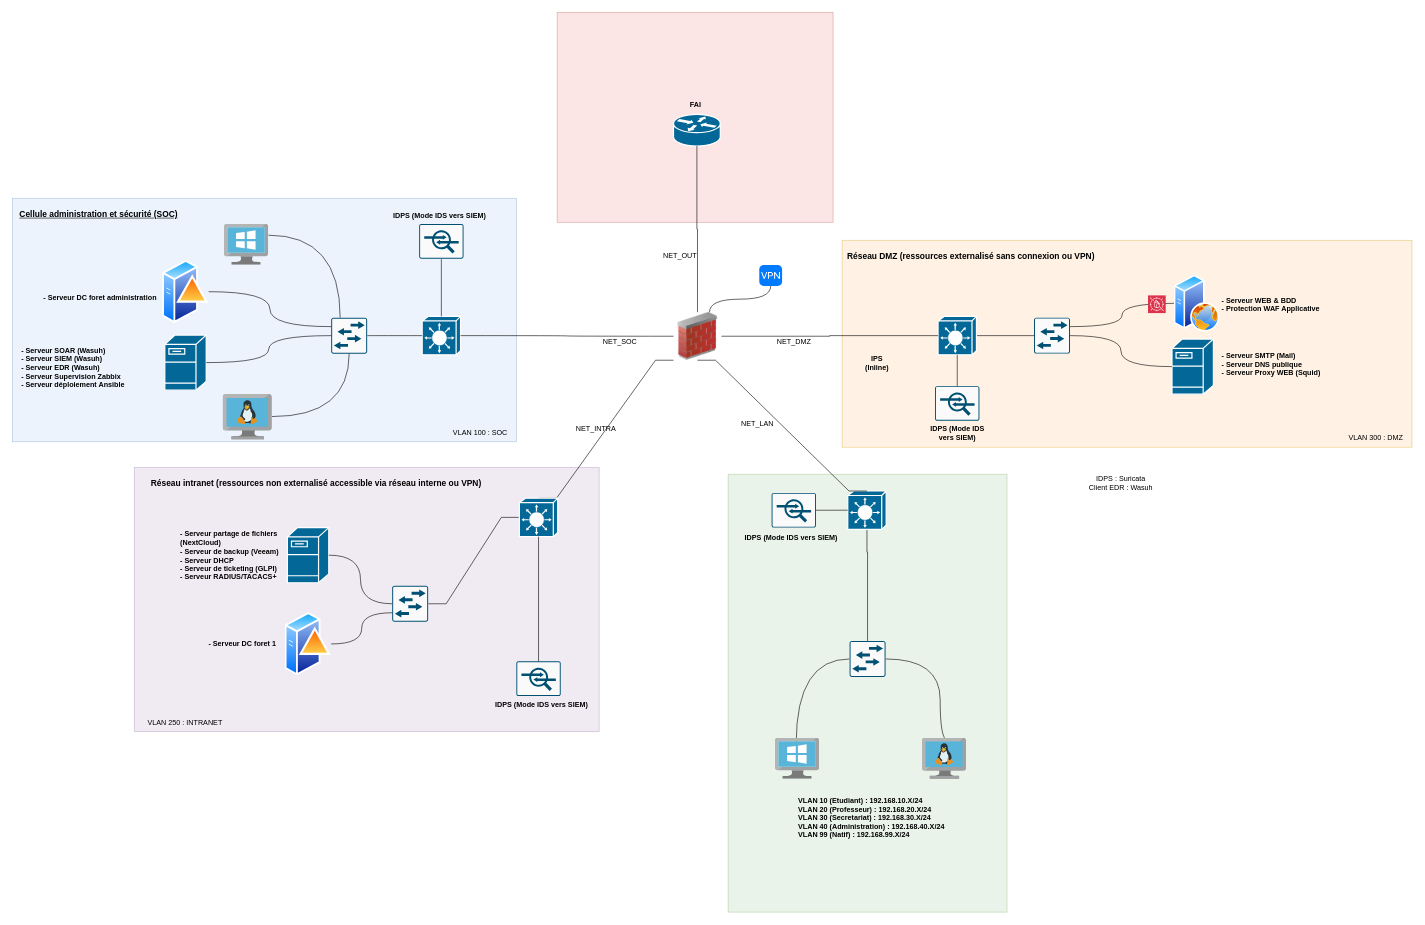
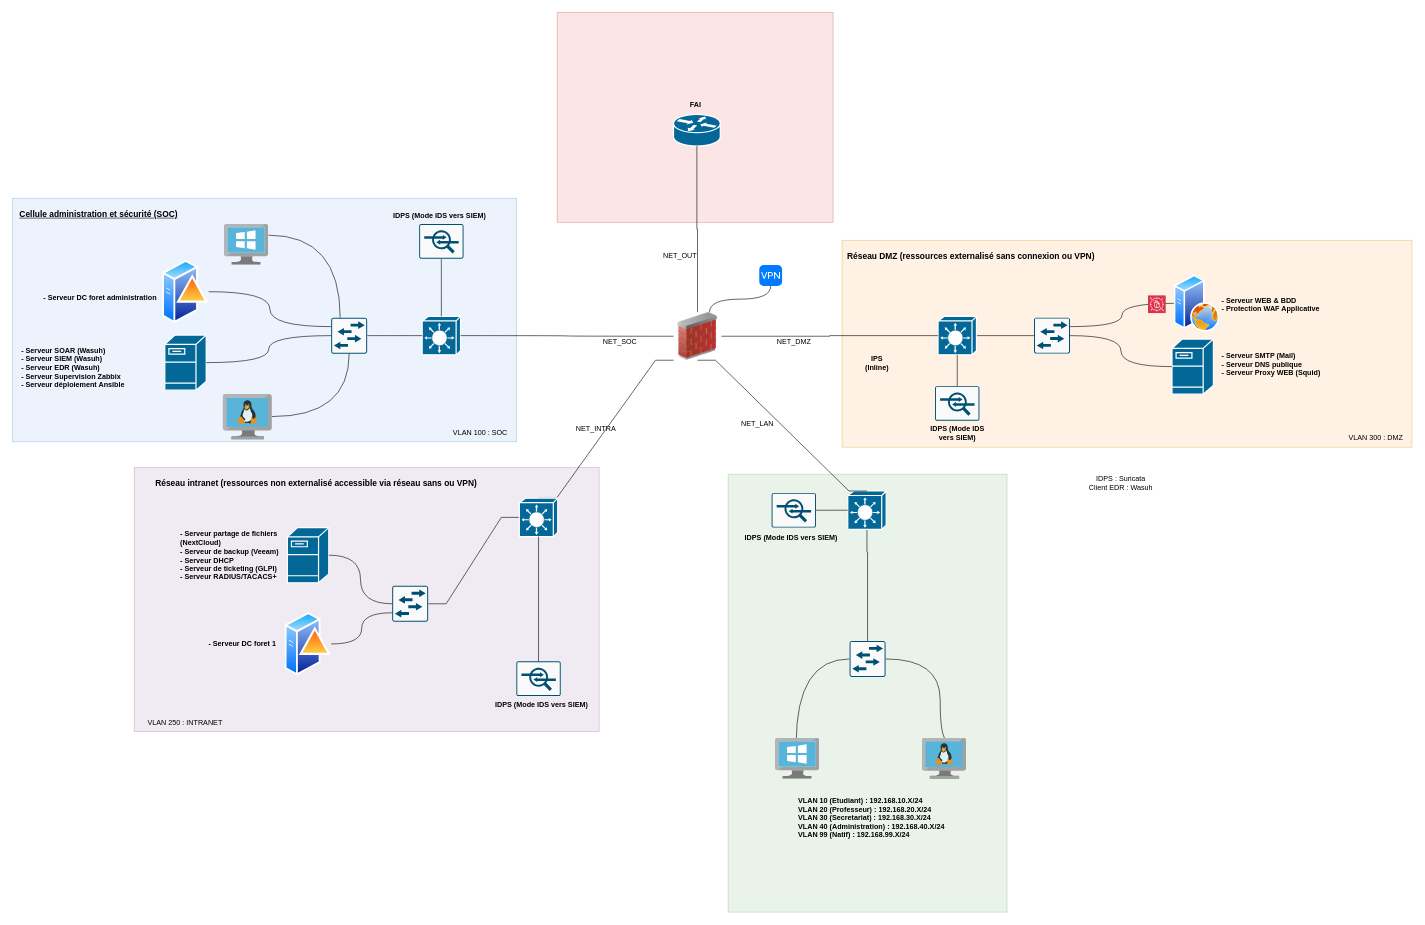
node "Réseau intranet (ressources non externalisé accessible via réseau interne ou VPN)": label "Réseau intranet (ressources non externalisé accessible via réseau interne ou VPN)" -> "Réseau intranet (ressources non externalisé accessible via réseau sans ou VPN)"
